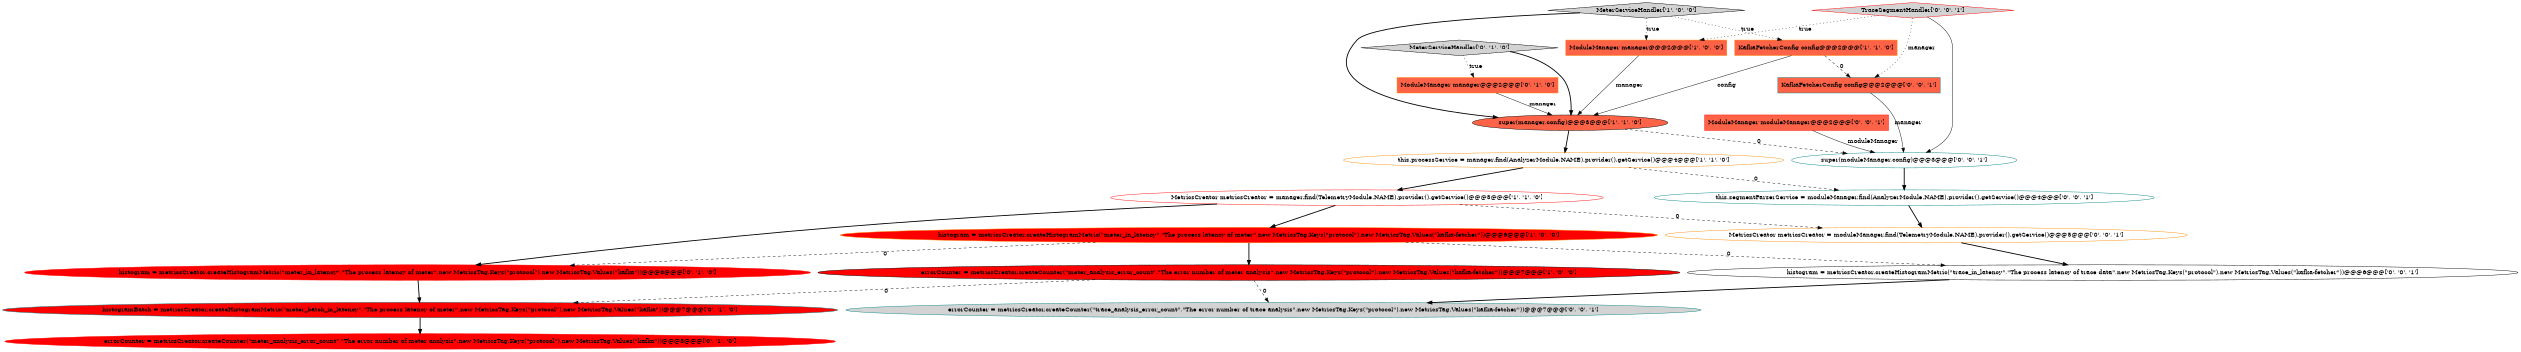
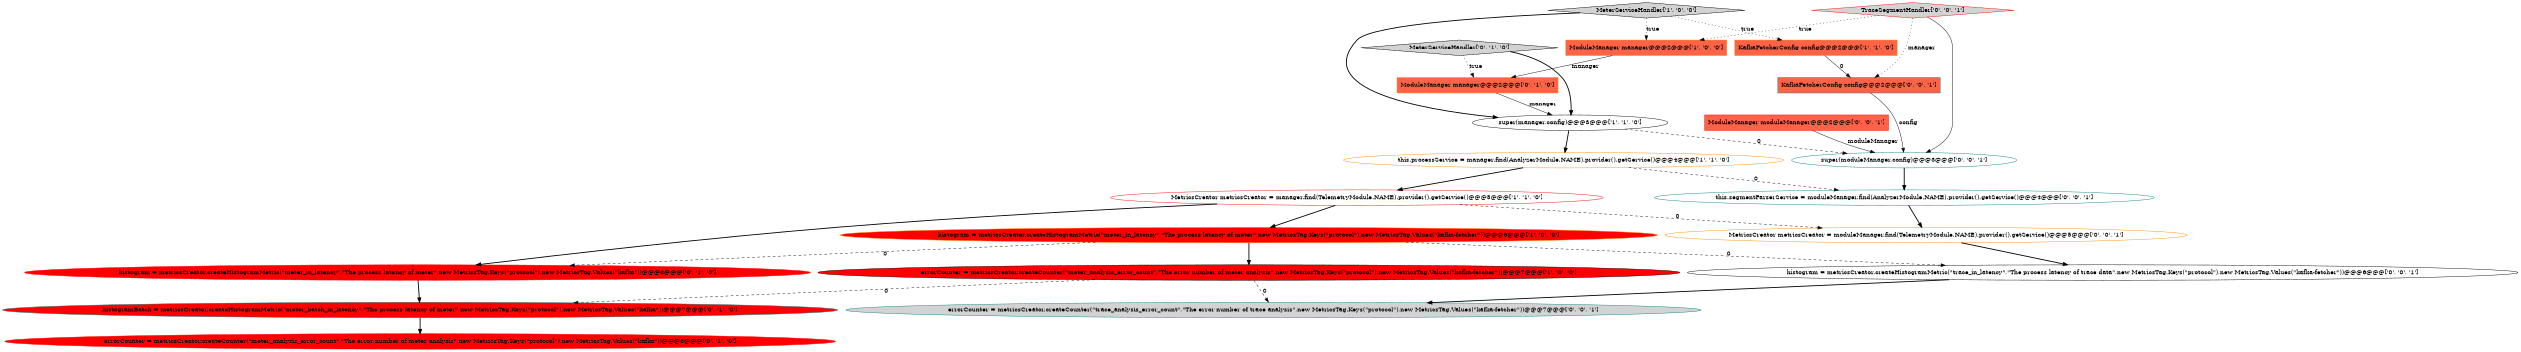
edge "KafkaFetcherConfig config@@@2@@@['1', '1', '0']" -> "KafkaFetcherConfig config@@@2@@@['0', '0', '1']": style dashed -> solid
edge "ModuleManager manager@@@2@@@['1', '0', '0']" -> "super(manager,config)@@@3@@@['1', '1', '0']": now "ModuleManager manager@@@2@@@['1', '0', '0']" -> "ModuleManager manager@@@2@@@['0', '1', '0']"
edge "KafkaFetcherConfig config@@@2@@@['1', '1', '0']" -> "super(manager,config)@@@3@@@['1', '1', '0']": removed, label "config"
node "super(manager,config)@@@3@@@['1', '1', '0']": fillcolor tomato -> white
edge "KafkaFetcherConfig config@@@2@@@['0', '0', '1']" -> "super(moduleManager,config)@@@3@@@['0', '0', '1']": label "manager" -> "config"
